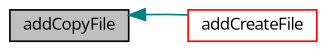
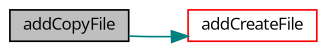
edge "addCreateFile" -> "addCopyFile": reversed
